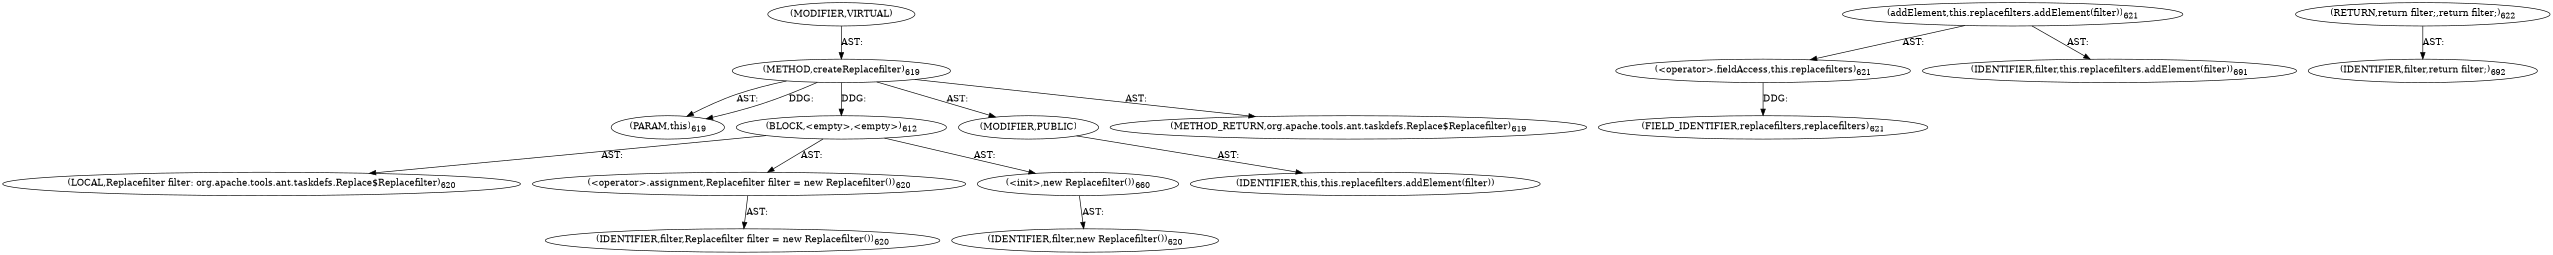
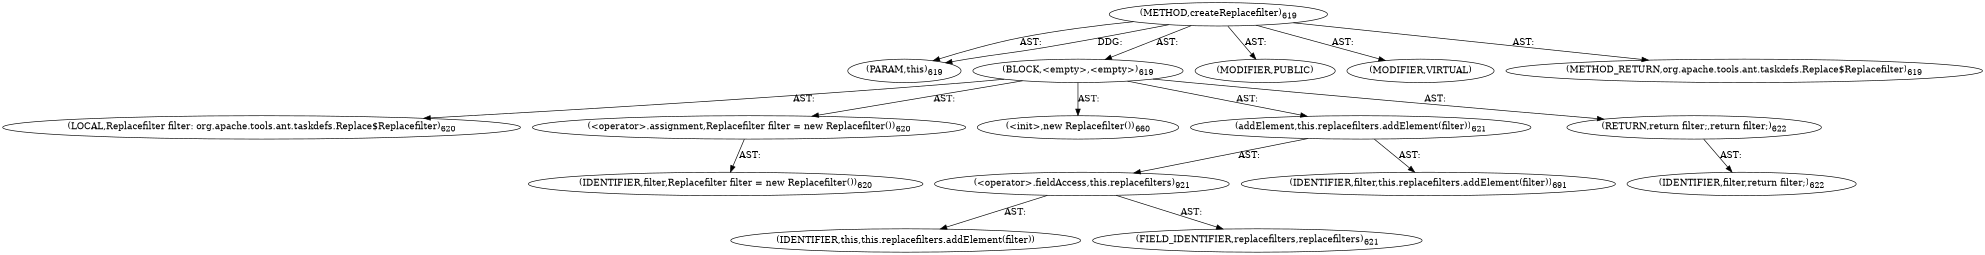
edge "(MODIFIER,VIRTUAL)" -> "(METHOD,createReplacefilter)": reversed
node "(<operator>.fieldAccess,this.replacefilters)": text "621" -> "921"
node "(IDENTIFIER,filter,return filter;)": text "692" -> "622"
edge "(BLOCK,<empty>,<empty>)" -> "(addElement,this.replacefilters.addElement(filter))": added, label "AST:"
edge "(METHOD,createReplacefilter)" -> "(BLOCK,<empty>,<empty>)": label "DDG: " -> "AST: "
edge "(BLOCK,<empty>,<empty>)" -> "(RETURN,return filter;,return filter;)": added, label "AST:"
edge "(<operator>.fieldAccess,this.replacefilters)" -> "(FIELD_IDENTIFIER,replacefilters,replacefilters)": label "DDG: " -> "AST: "
node "(BLOCK,<empty>,<empty>)": text "612" -> "619"
edge "(MODIFIER,PUBLIC)" -> "(IDENTIFIER,this,this.replacefilters.addElement(filter))": now "(<operator>.fieldAccess,this.replacefilters)" -> "(IDENTIFIER,this,this.replacefilters.addElement(filter))"
node "(IDENTIFIER,filter,new Replacefilter())": removed
